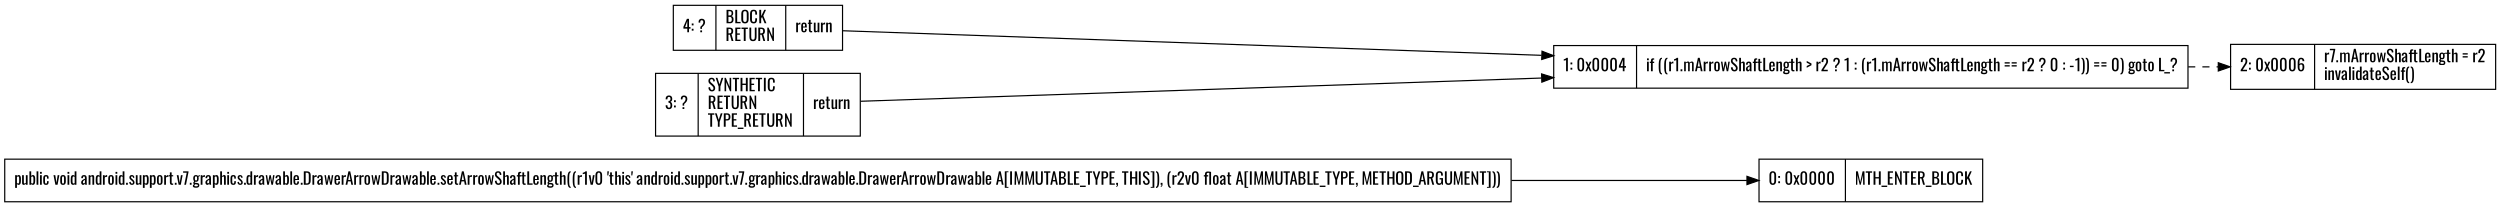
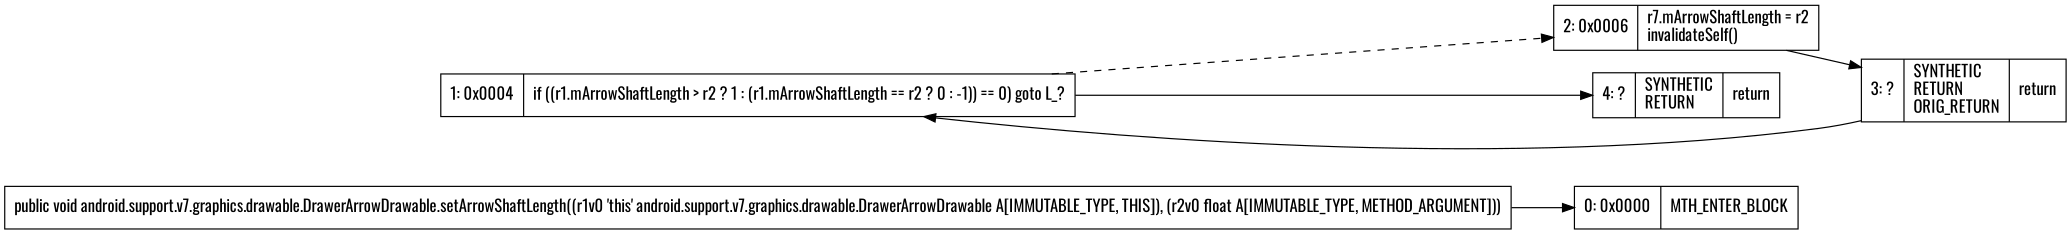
node "4: ?": text "BLOCK" -> "SYNTHETIC"
edge "4: ?" -> "1: 0x0004": reversed
edge "2: 0x0006" -> "3: ?": added
node "3: ?": text "TYPE_RETURN" -> "ORIG_RETURN"
